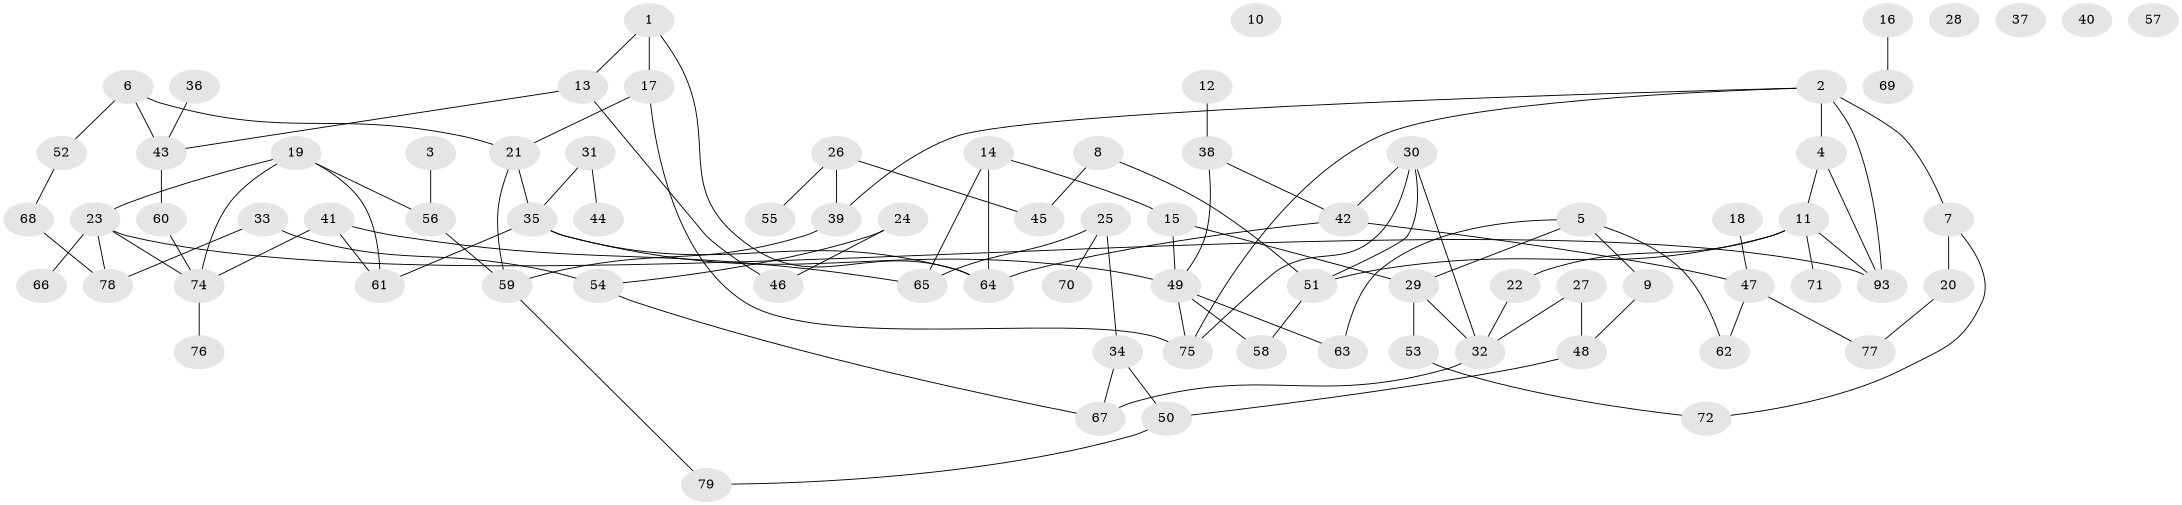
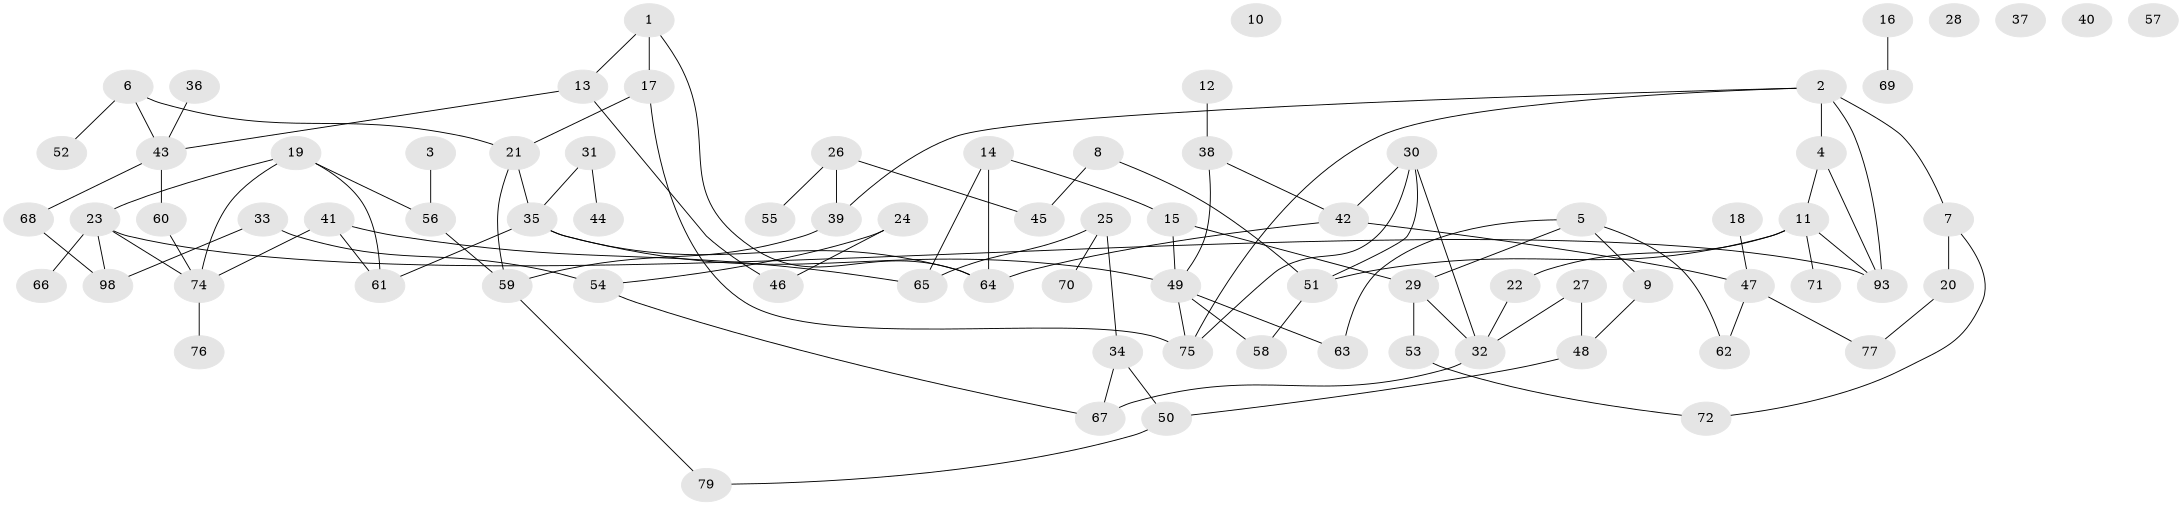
edge "52" -- "68": now "43" -- "68"
node "78": label "78" -> "98"
